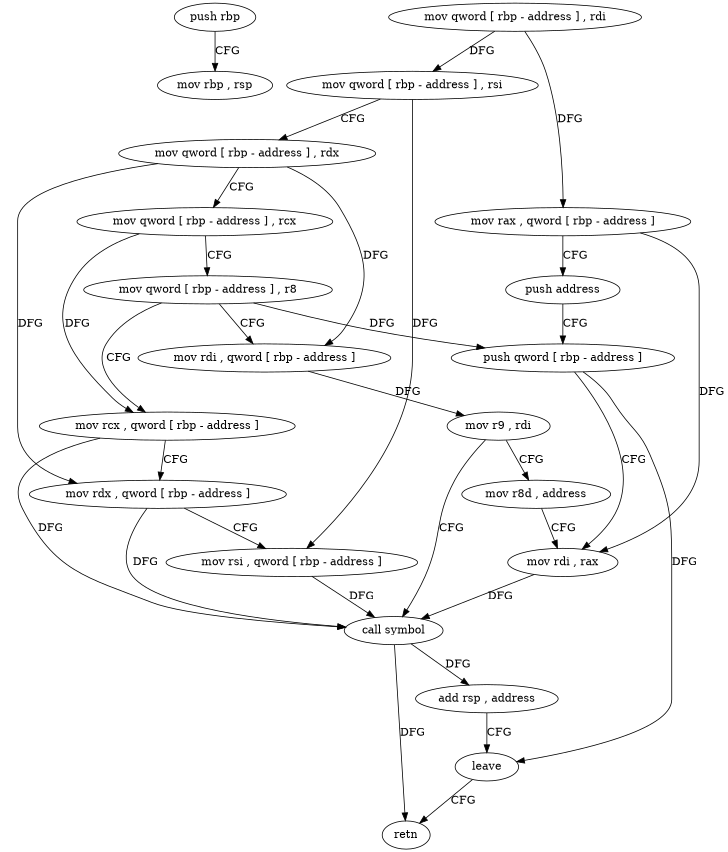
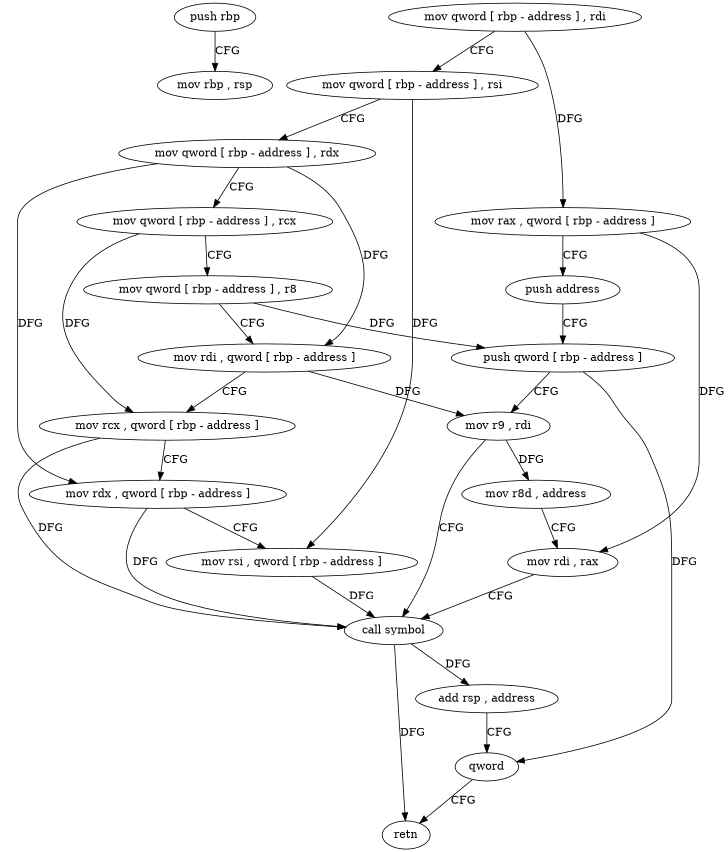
edge "mov qword [ rbp - address ] , rdi" -> "mov qword [ rbp - address ] , rsi": label "DFG" -> "CFG"
edge "mov qword [ rbp - address ] , r8" -> "mov rcx , qword [ rbp - address ]": now "mov rdi , qword [ rbp - address ]" -> "mov rcx , qword [ rbp - address ]"
edge "push qword [ rbp - address ]" -> "mov rdi , rax": now "push qword [ rbp - address ]" -> "mov r9 , rdi"
edge "mov r9 , rdi" -> "mov r8d , address": label "CFG" -> "DFG"
edge "mov rdi , rax" -> "call symbol": label "DFG" -> "CFG"
node "leave": label "leave" -> "qword"
